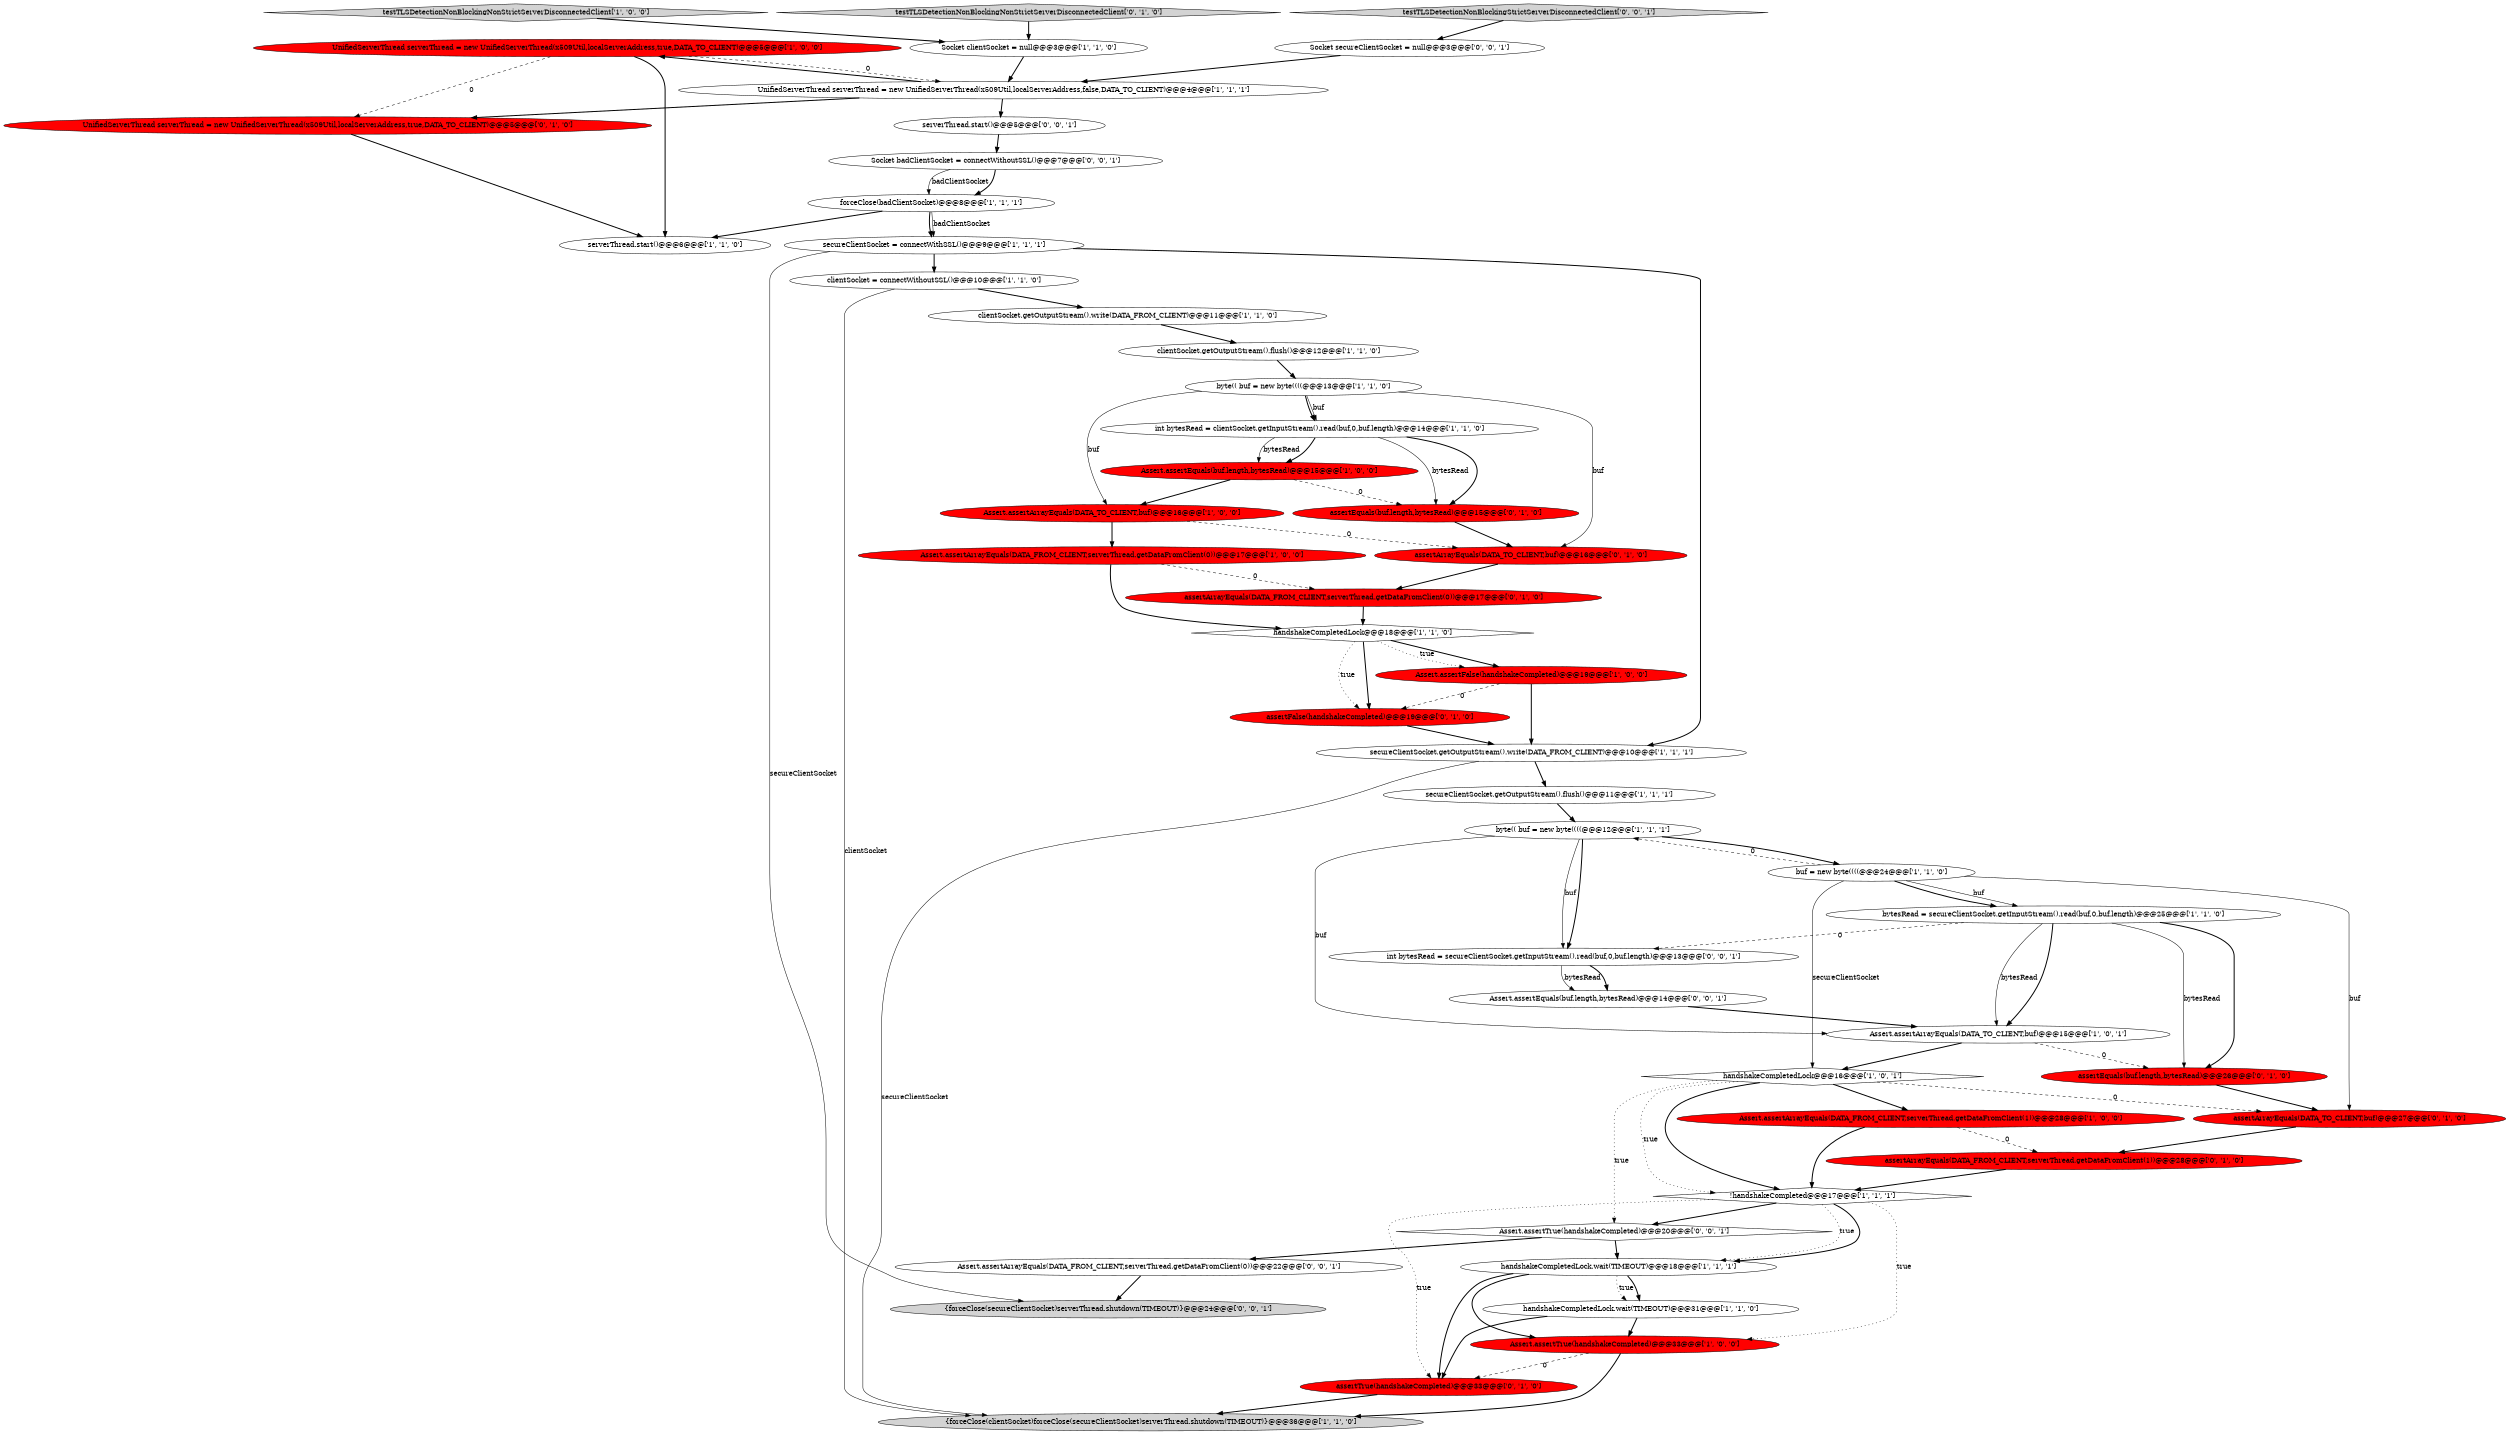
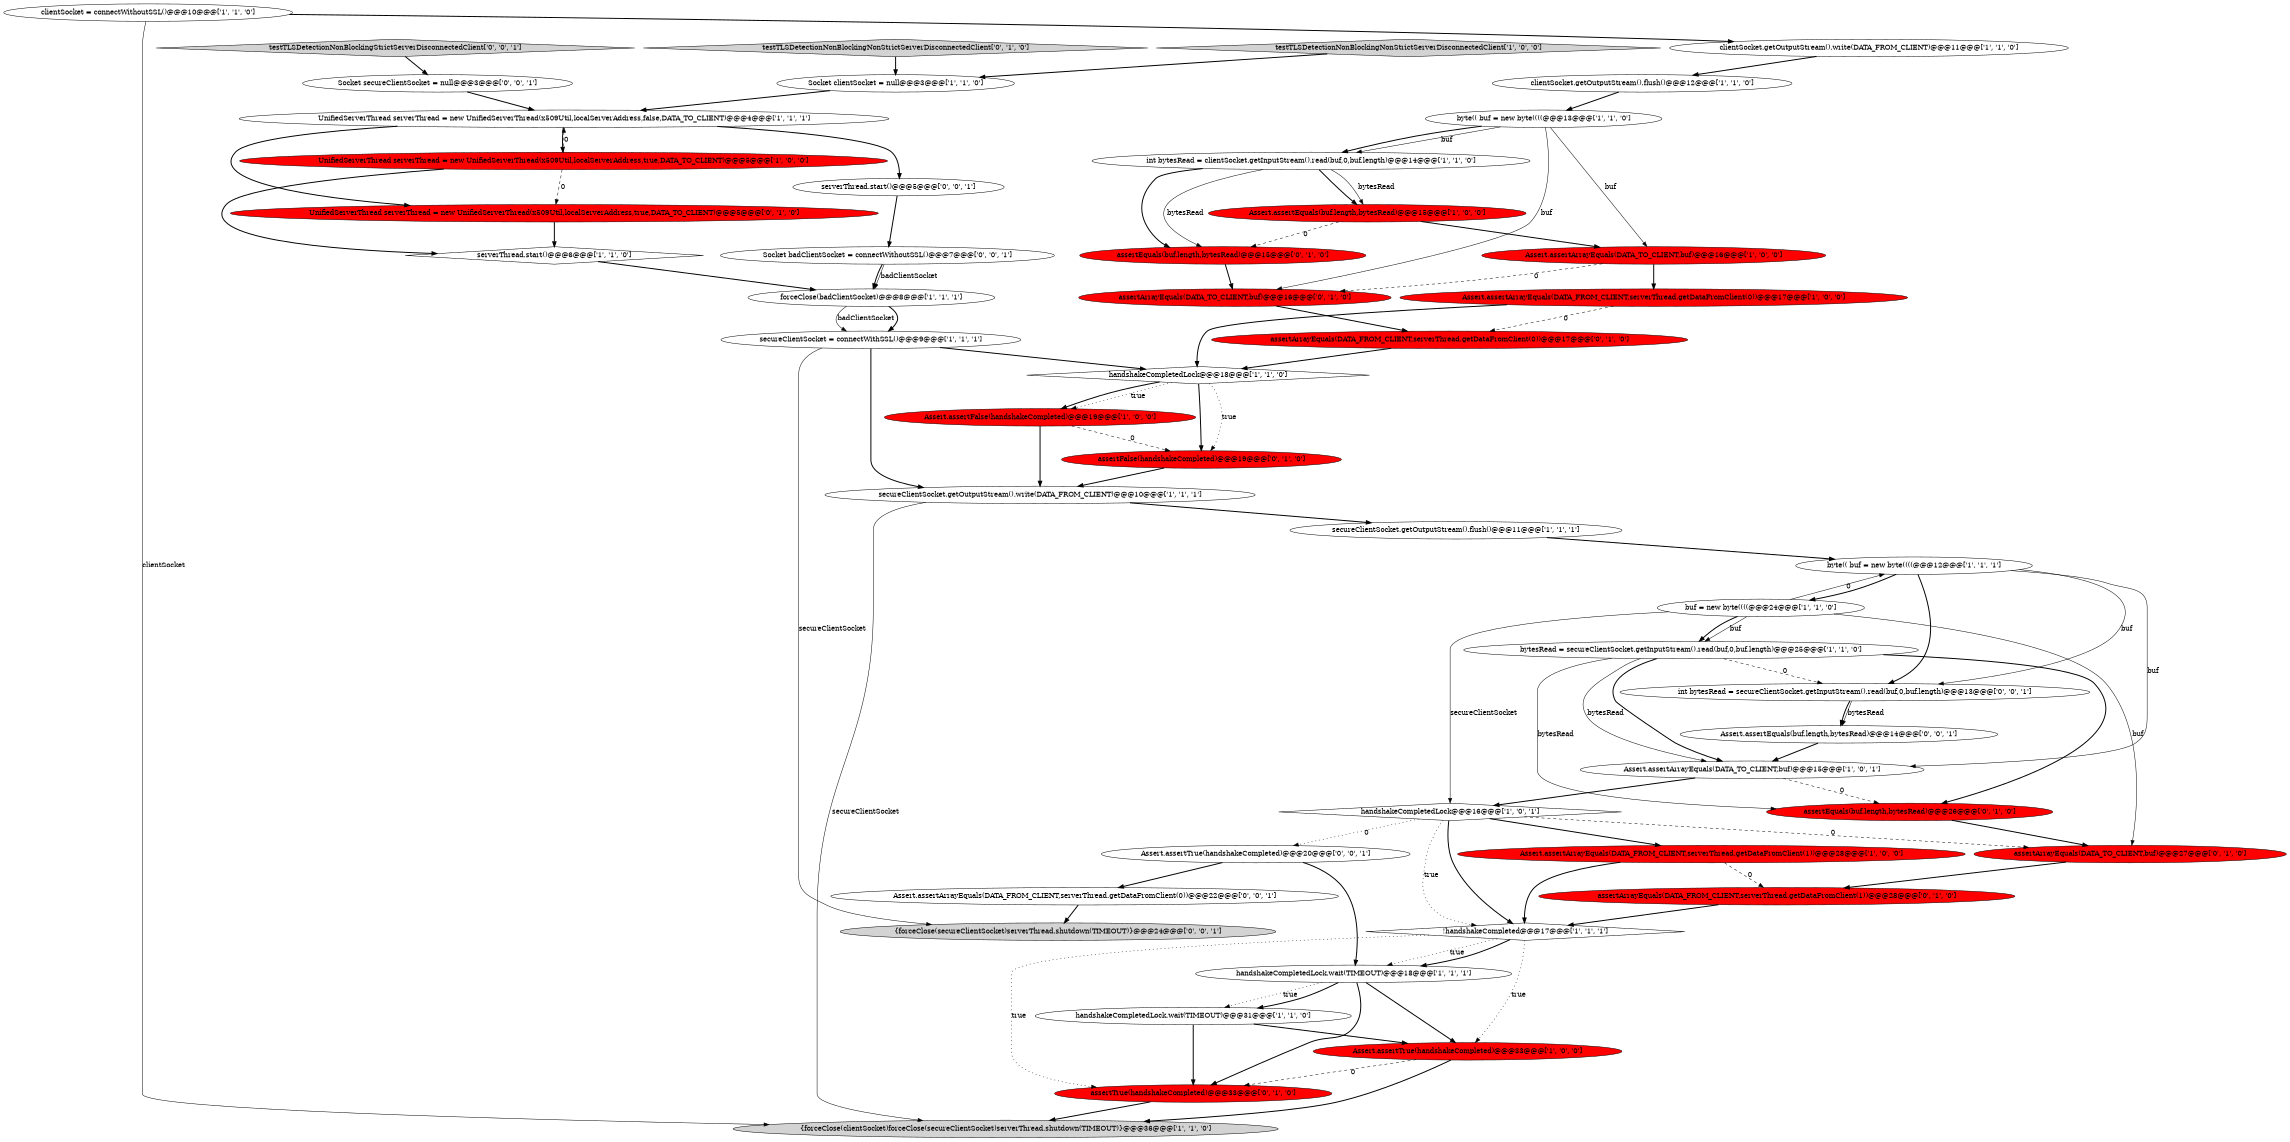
edge "forceClose(badClientSocket)@@@8@@@['1', '1', '1']" -> "serverThread.start()@@@6@@@['1', '1', '0']": reversed
node "serverThread.start()@@@6@@@['1', '1', '0']": shape ellipse -> diamond
edge "secureClientSocket = connectWithSSL()@@@9@@@['1', '1', '1']" -> "clientSocket = connectWithoutSSL()@@@10@@@['1', '1', '0']": now "secureClientSocket = connectWithSSL()@@@9@@@['1', '1', '1']" -> "handshakeCompletedLock@@@18@@@['1', '1', '0']"
edge "buf = new byte((((@@@24@@@['1', '1', '0']" -> "byte(( buf = new byte((((@@@12@@@['1', '1', '1']": style dashed -> solid
edge "handshakeCompletedLock@@@16@@@['1', '0', '1']" -> "Assert.assertTrue(handshakeCompleted)@@@20@@@['0', '0', '1']": label "true" -> "0"
edge "!handshakeCompleted@@@17@@@['1', '1', '1']" -> "Assert.assertTrue(handshakeCompleted)@@@20@@@['0', '0', '1']": removed
node "Assert.assertTrue(handshakeCompleted)@@@20@@@['0', '0', '1']": shape diamond -> ellipse
